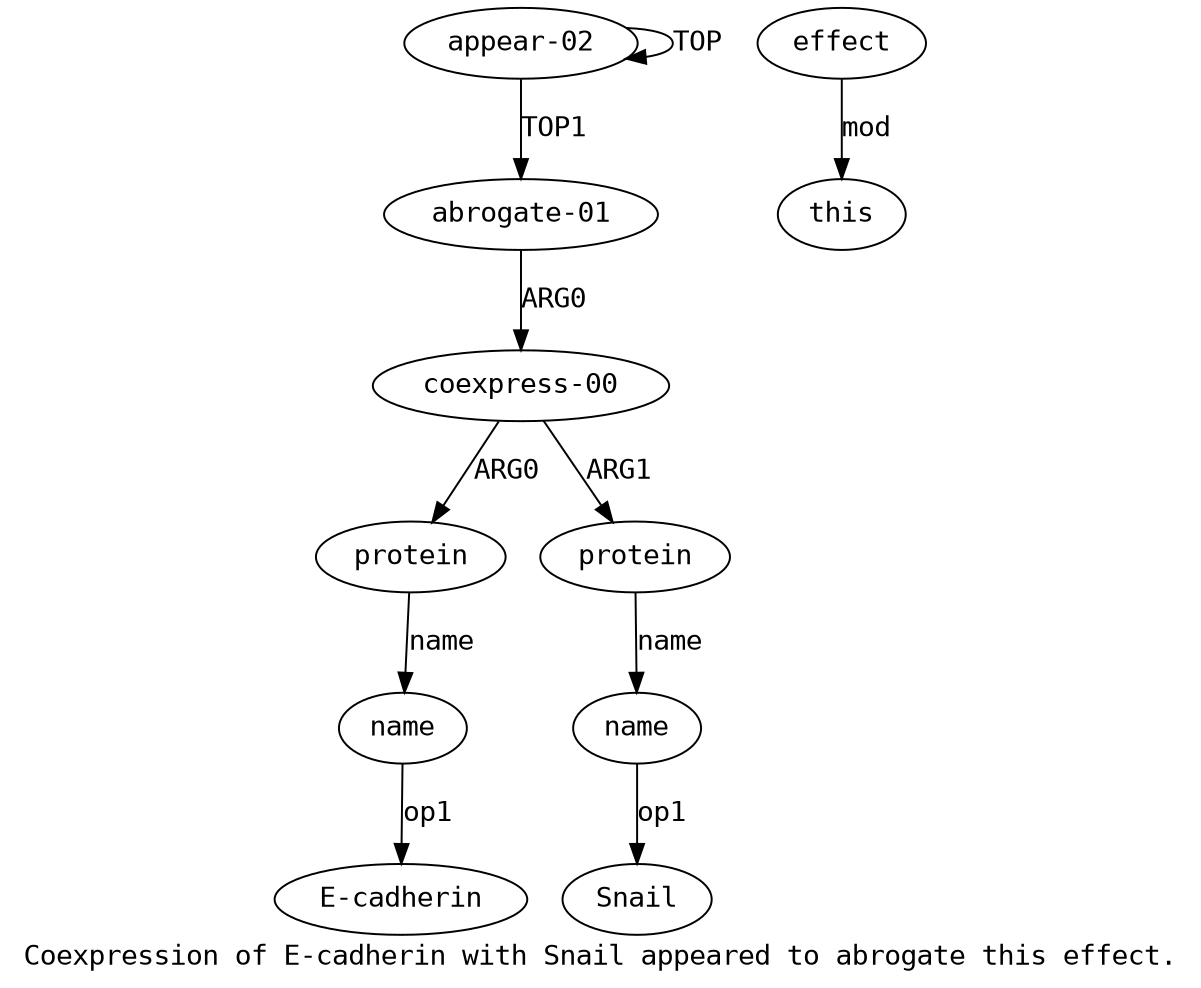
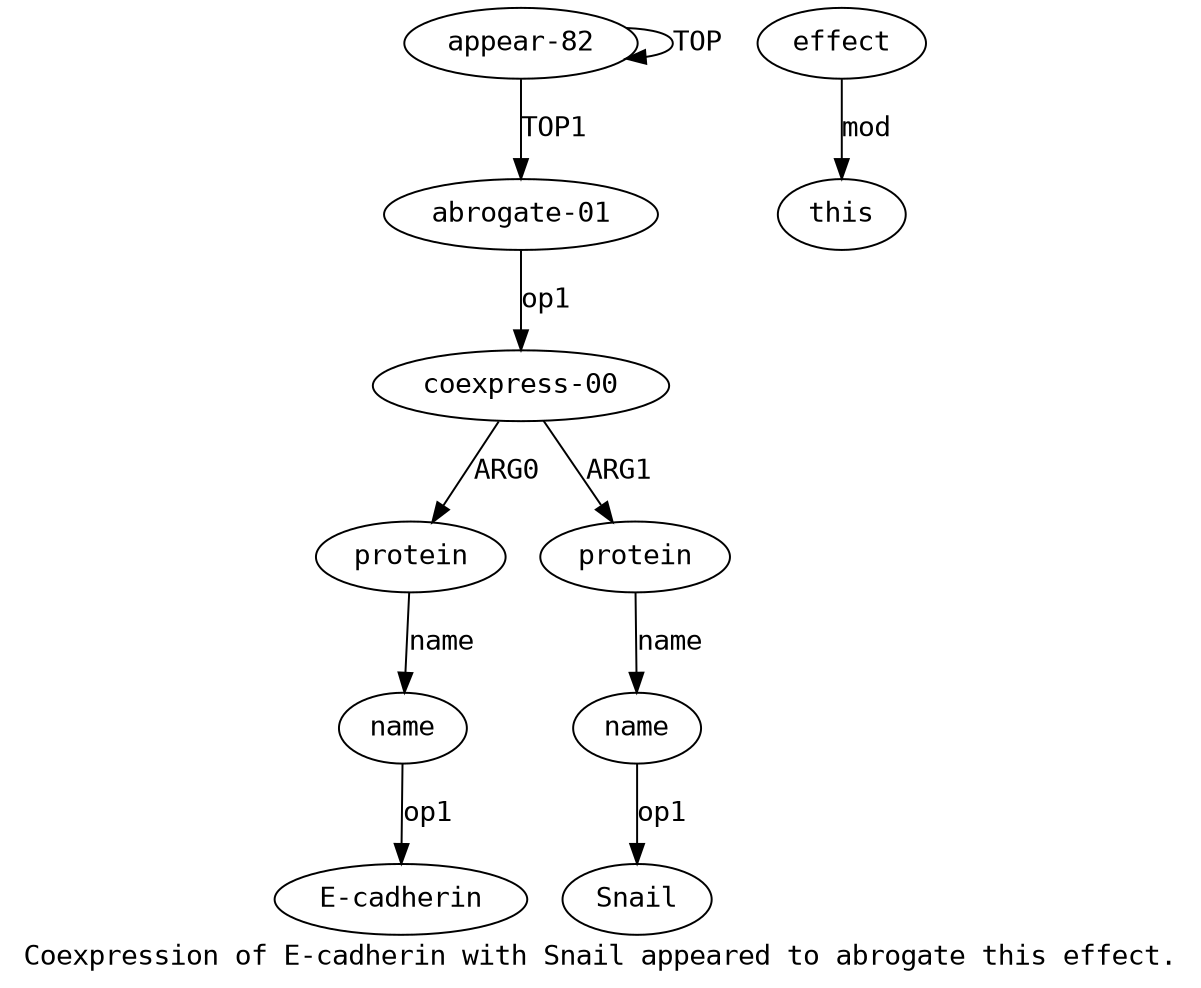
node "appear-02": label "appear-02" -> "appear-82"
edge "abrogate-01" -> "coexpress-00": label "ARG0" -> "op1"
